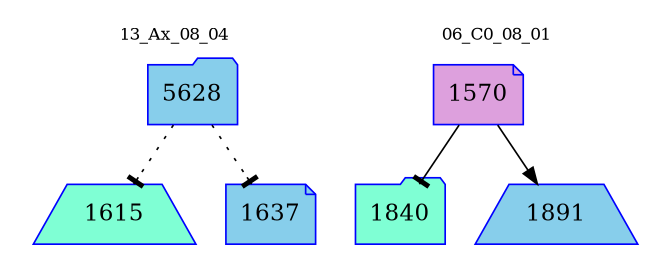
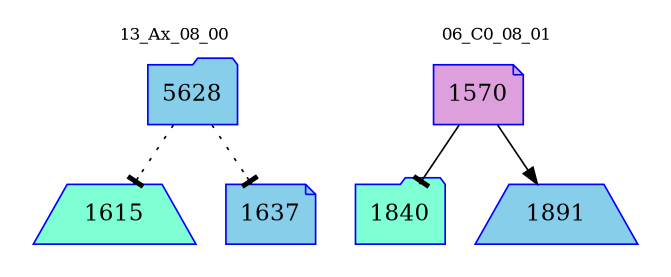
cluster "13_Ax_08_04": label "13_Ax_08_04" -> "13_Ax_08_00"
